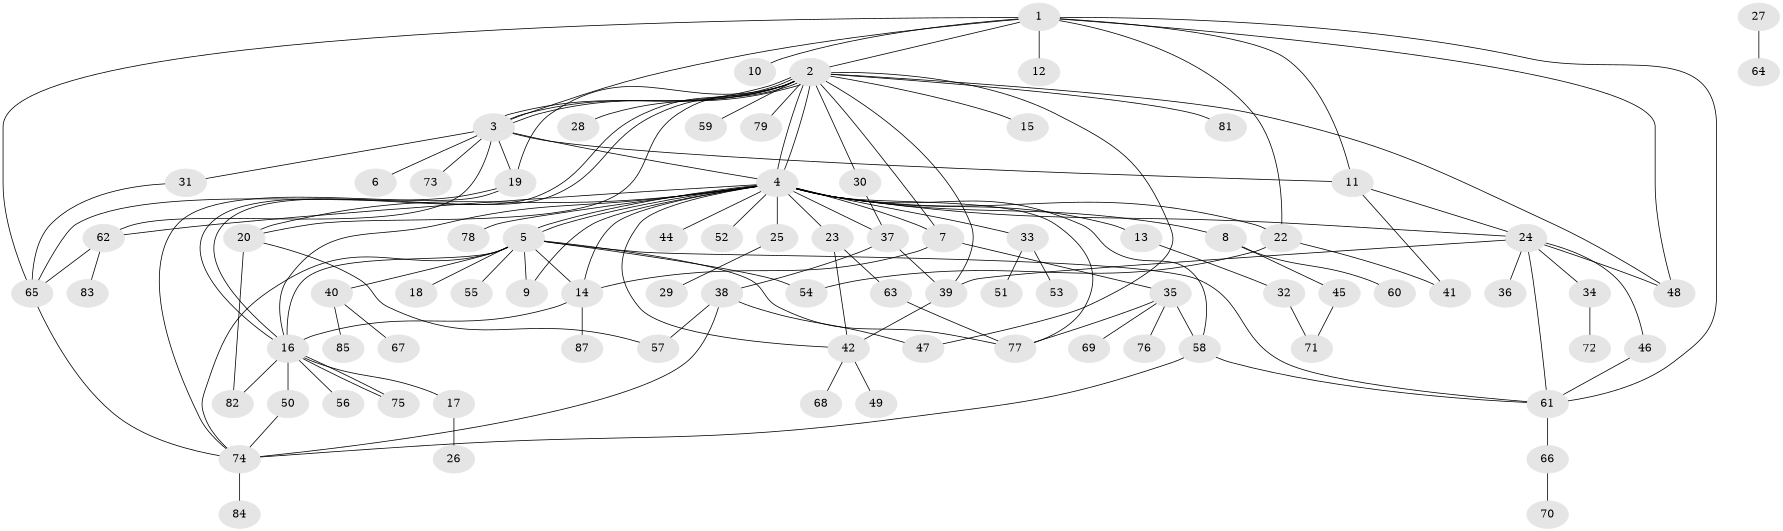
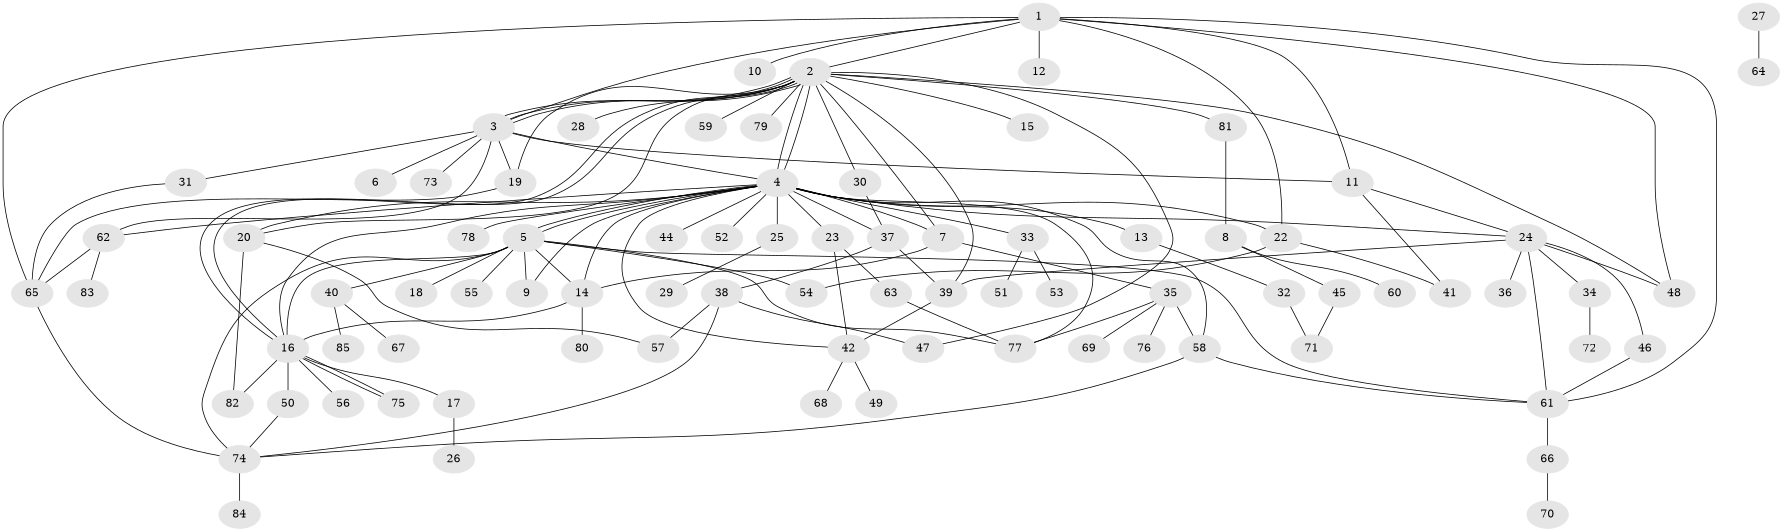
edge "19" -- "74": removed
edge "4" -- "8": now "81" -- "8"
node "87": label "87" -> "80"
